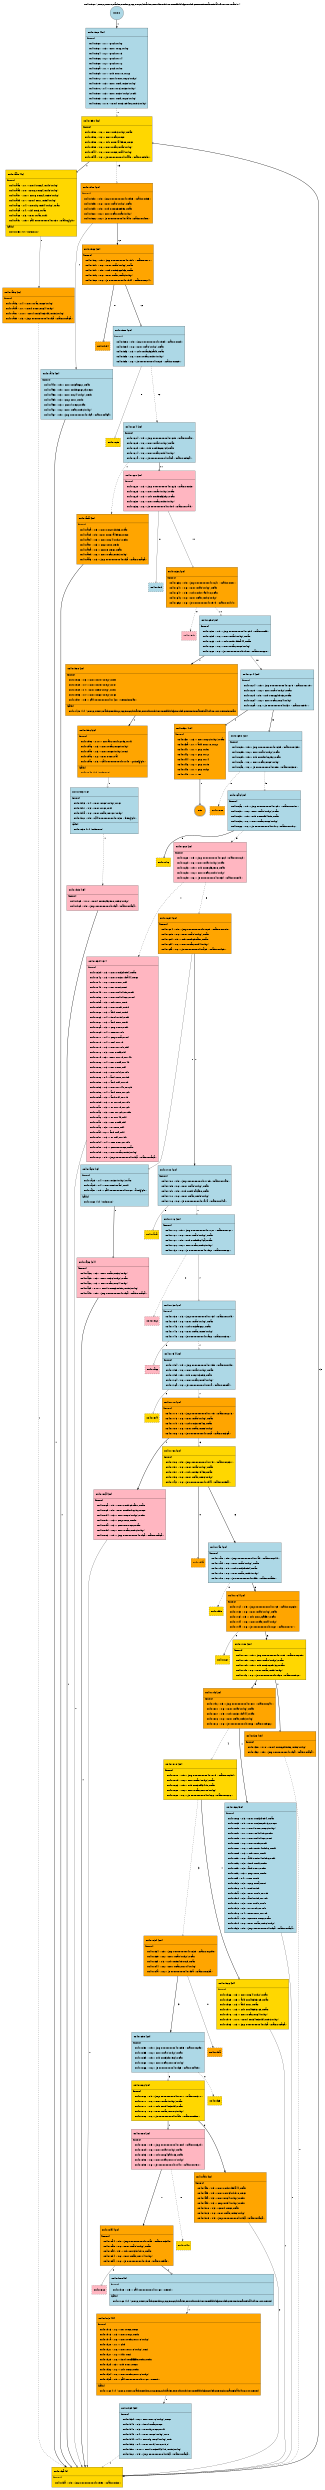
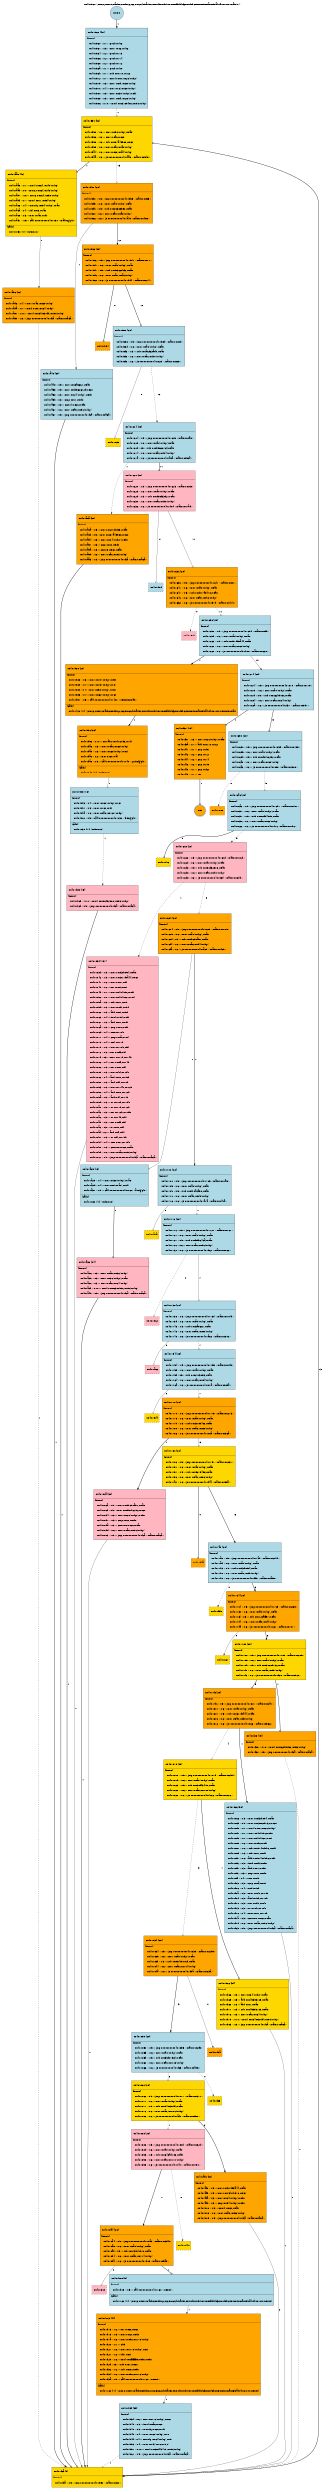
edge "0x40186c [28]" -> "0x401888 [28]": style bold -> dashed
